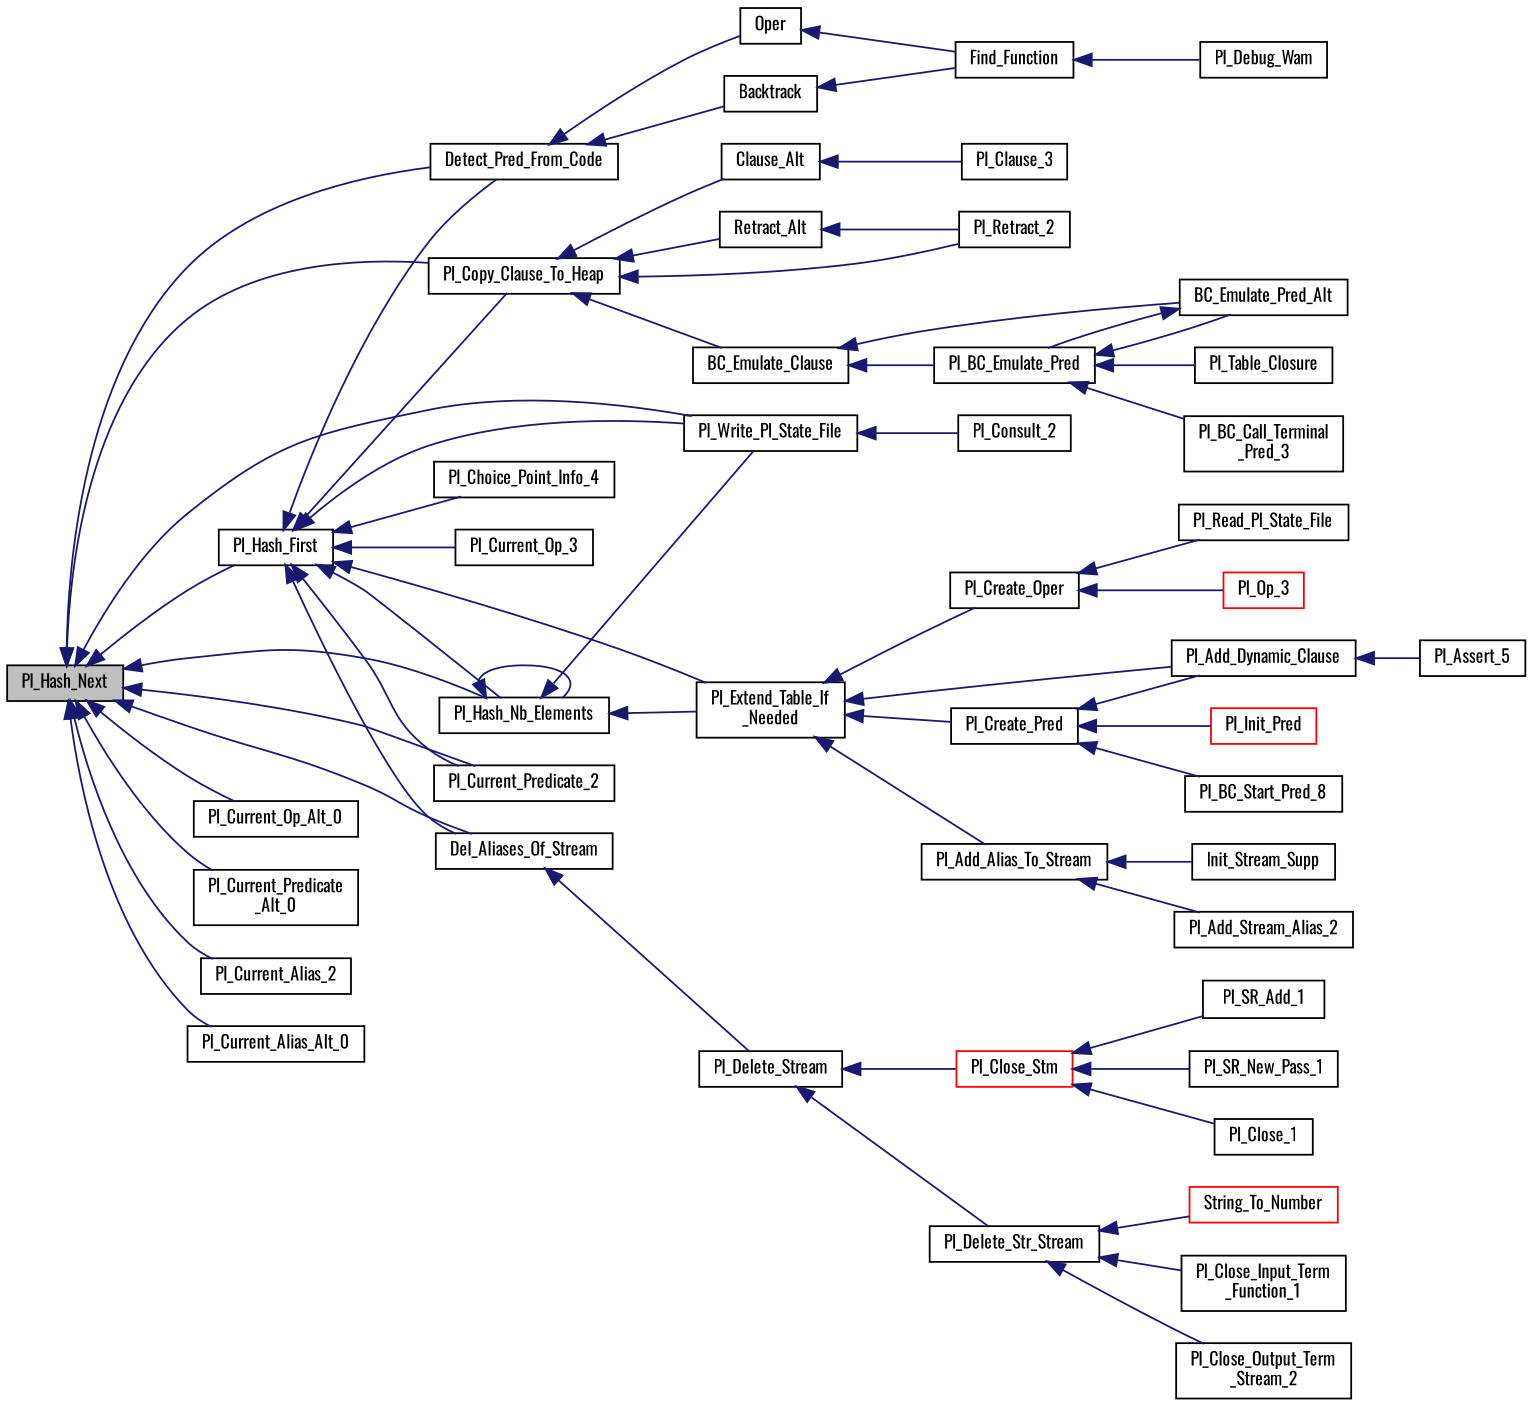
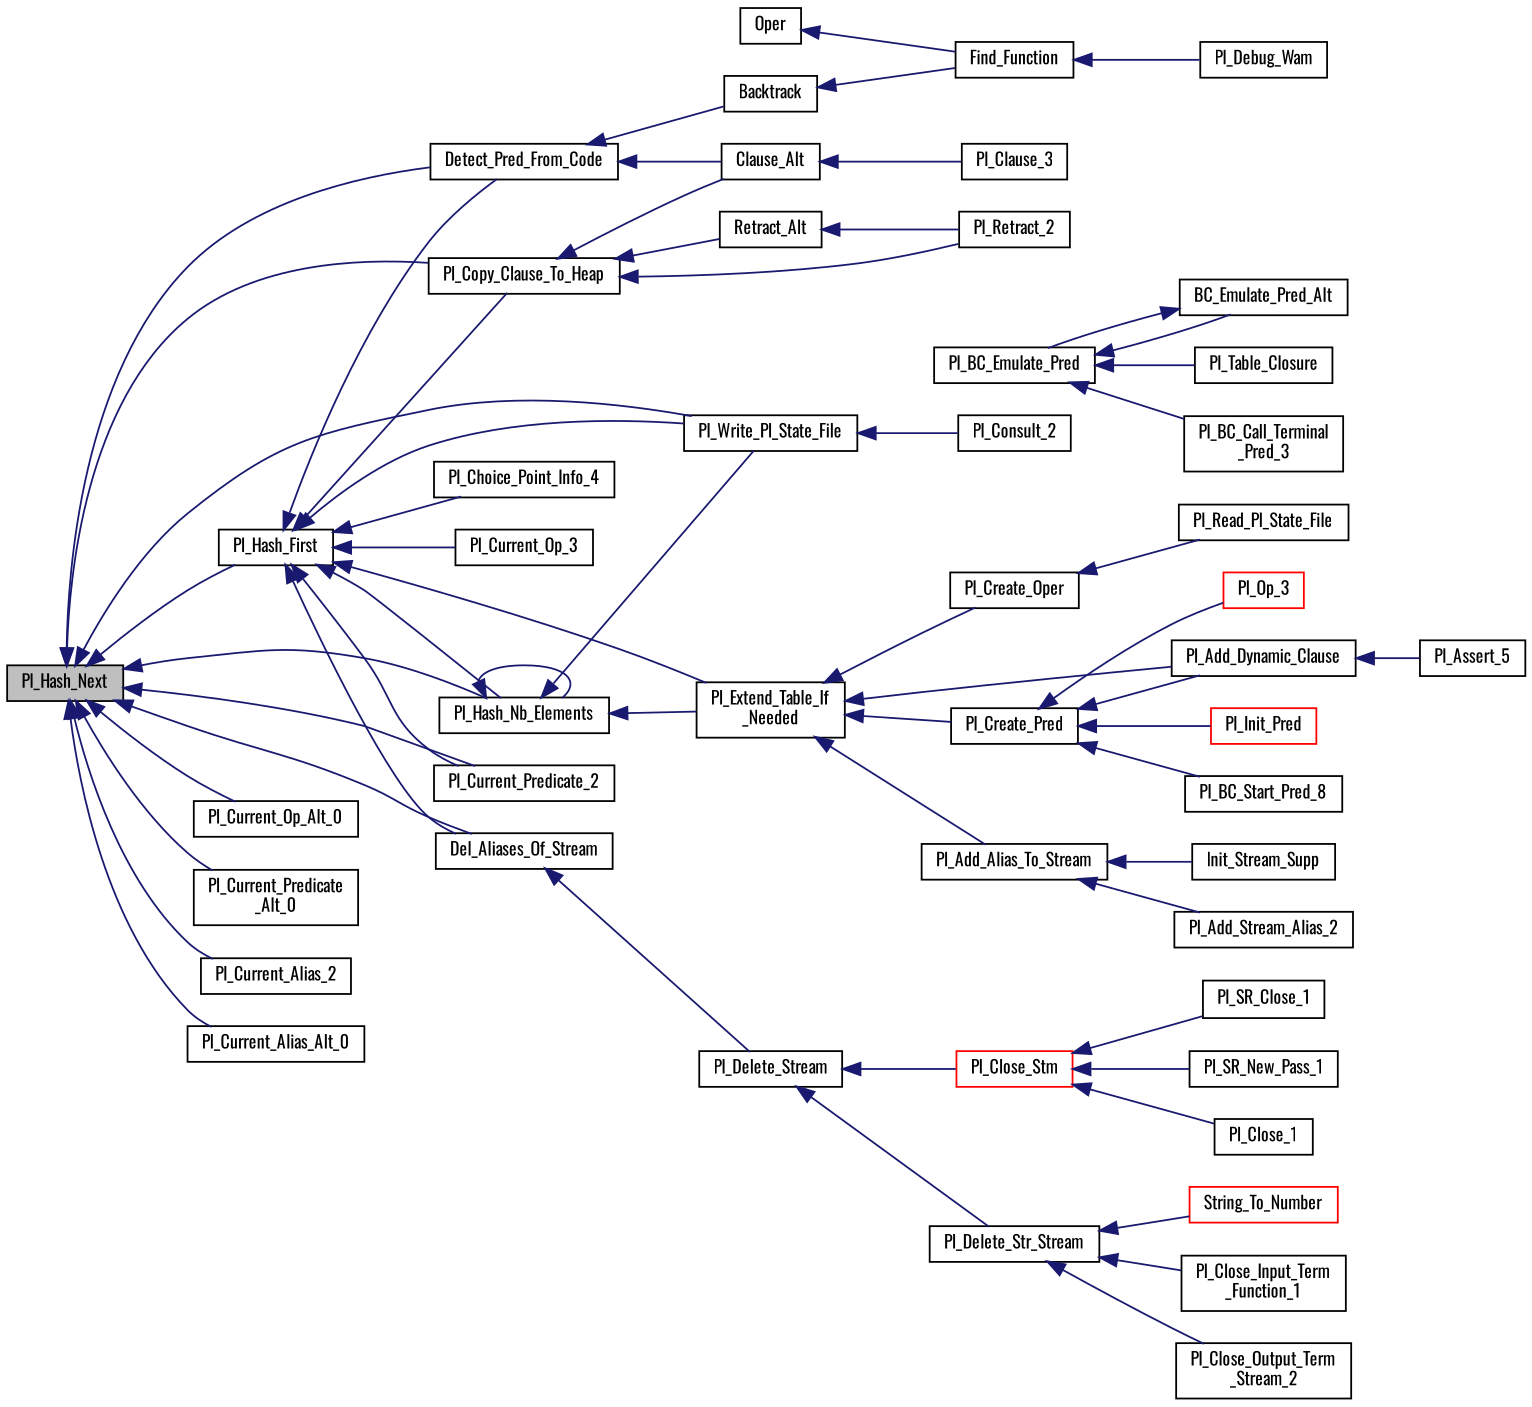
edge "Oper" -> "Detect_Pred_From_Code": now "Clause_Alt" -> "Detect_Pred_From_Code"
node "BC_Emulate_Clause": removed
edge "Pl_Op_3" -> "Pl_Create_Oper": now "Pl_Op_3" -> "Pl_Create_Pred"
node "Pl_SR_Add_1": label "Pl_SR_Add_1" -> "Pl_SR_Close_1"
